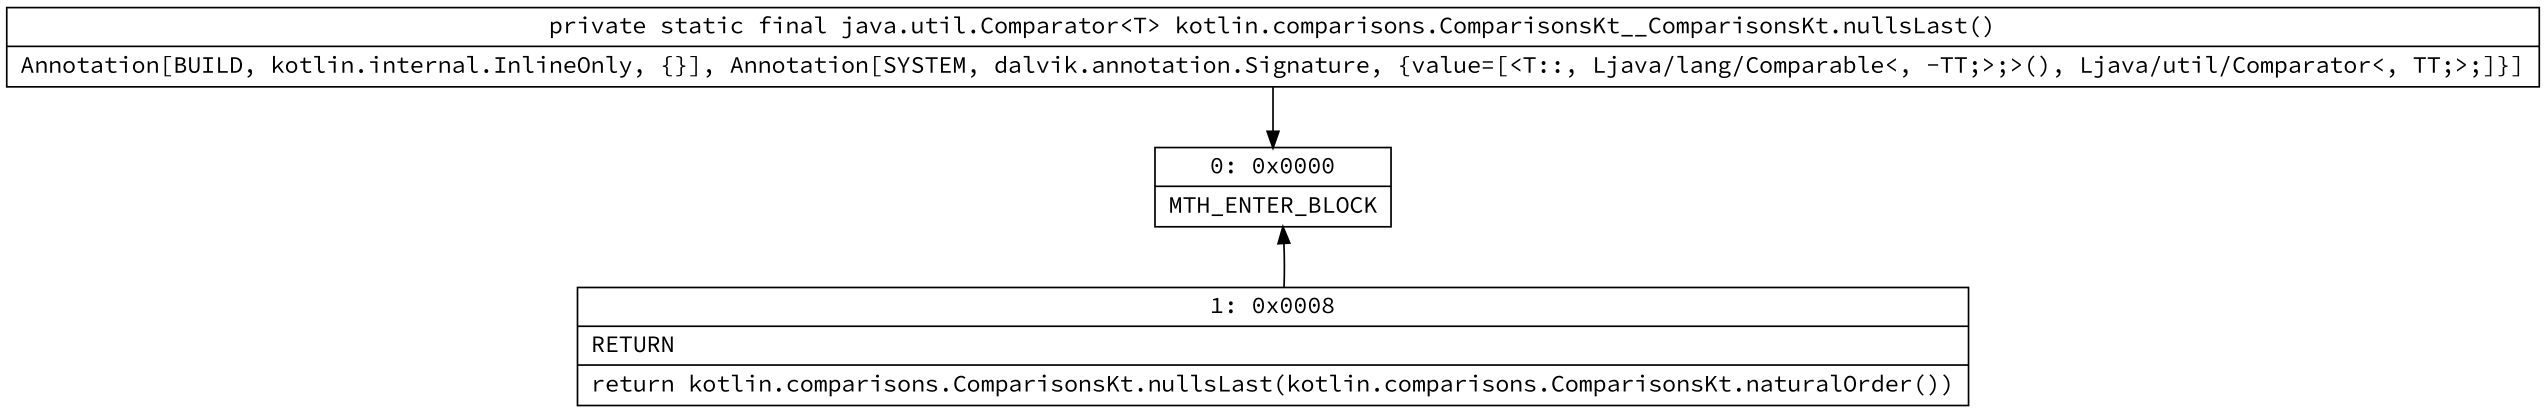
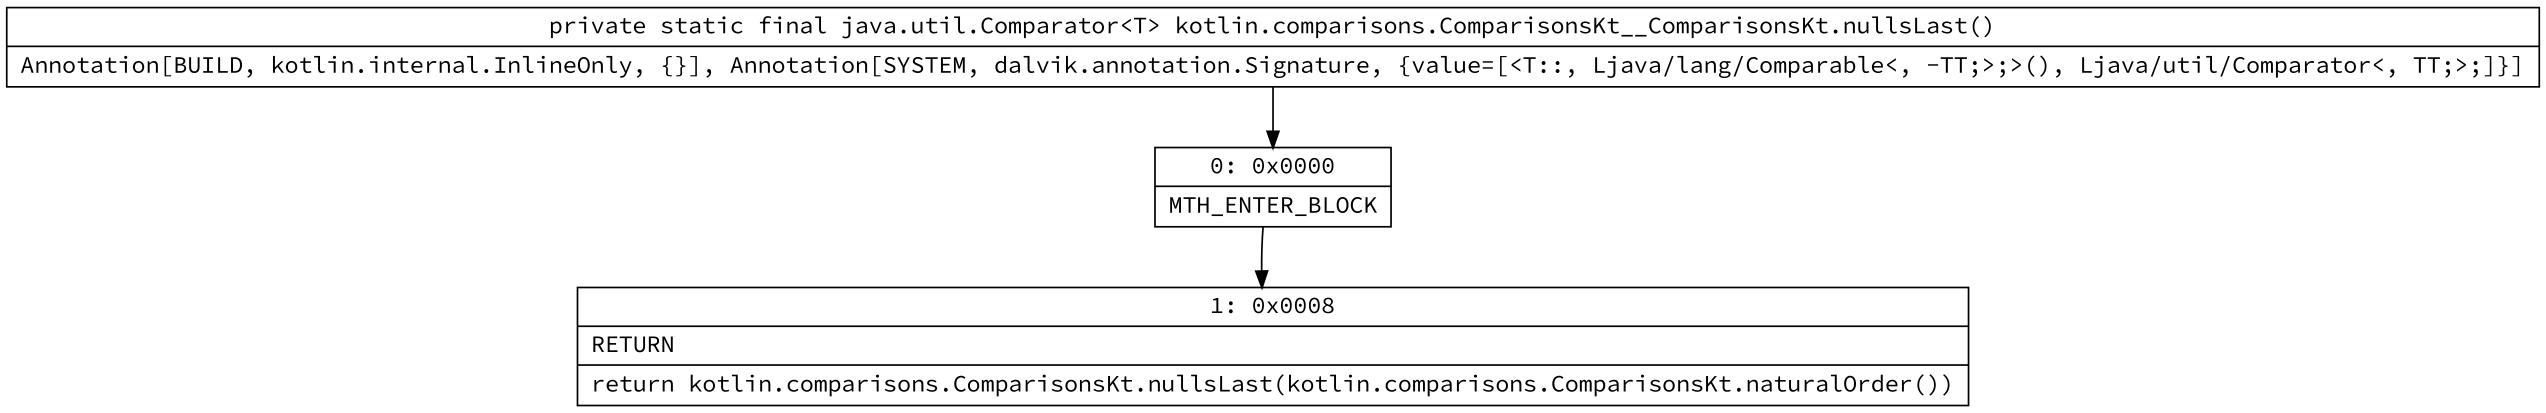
edge "1: 0x0008" -> "0: 0x0000": reversed
